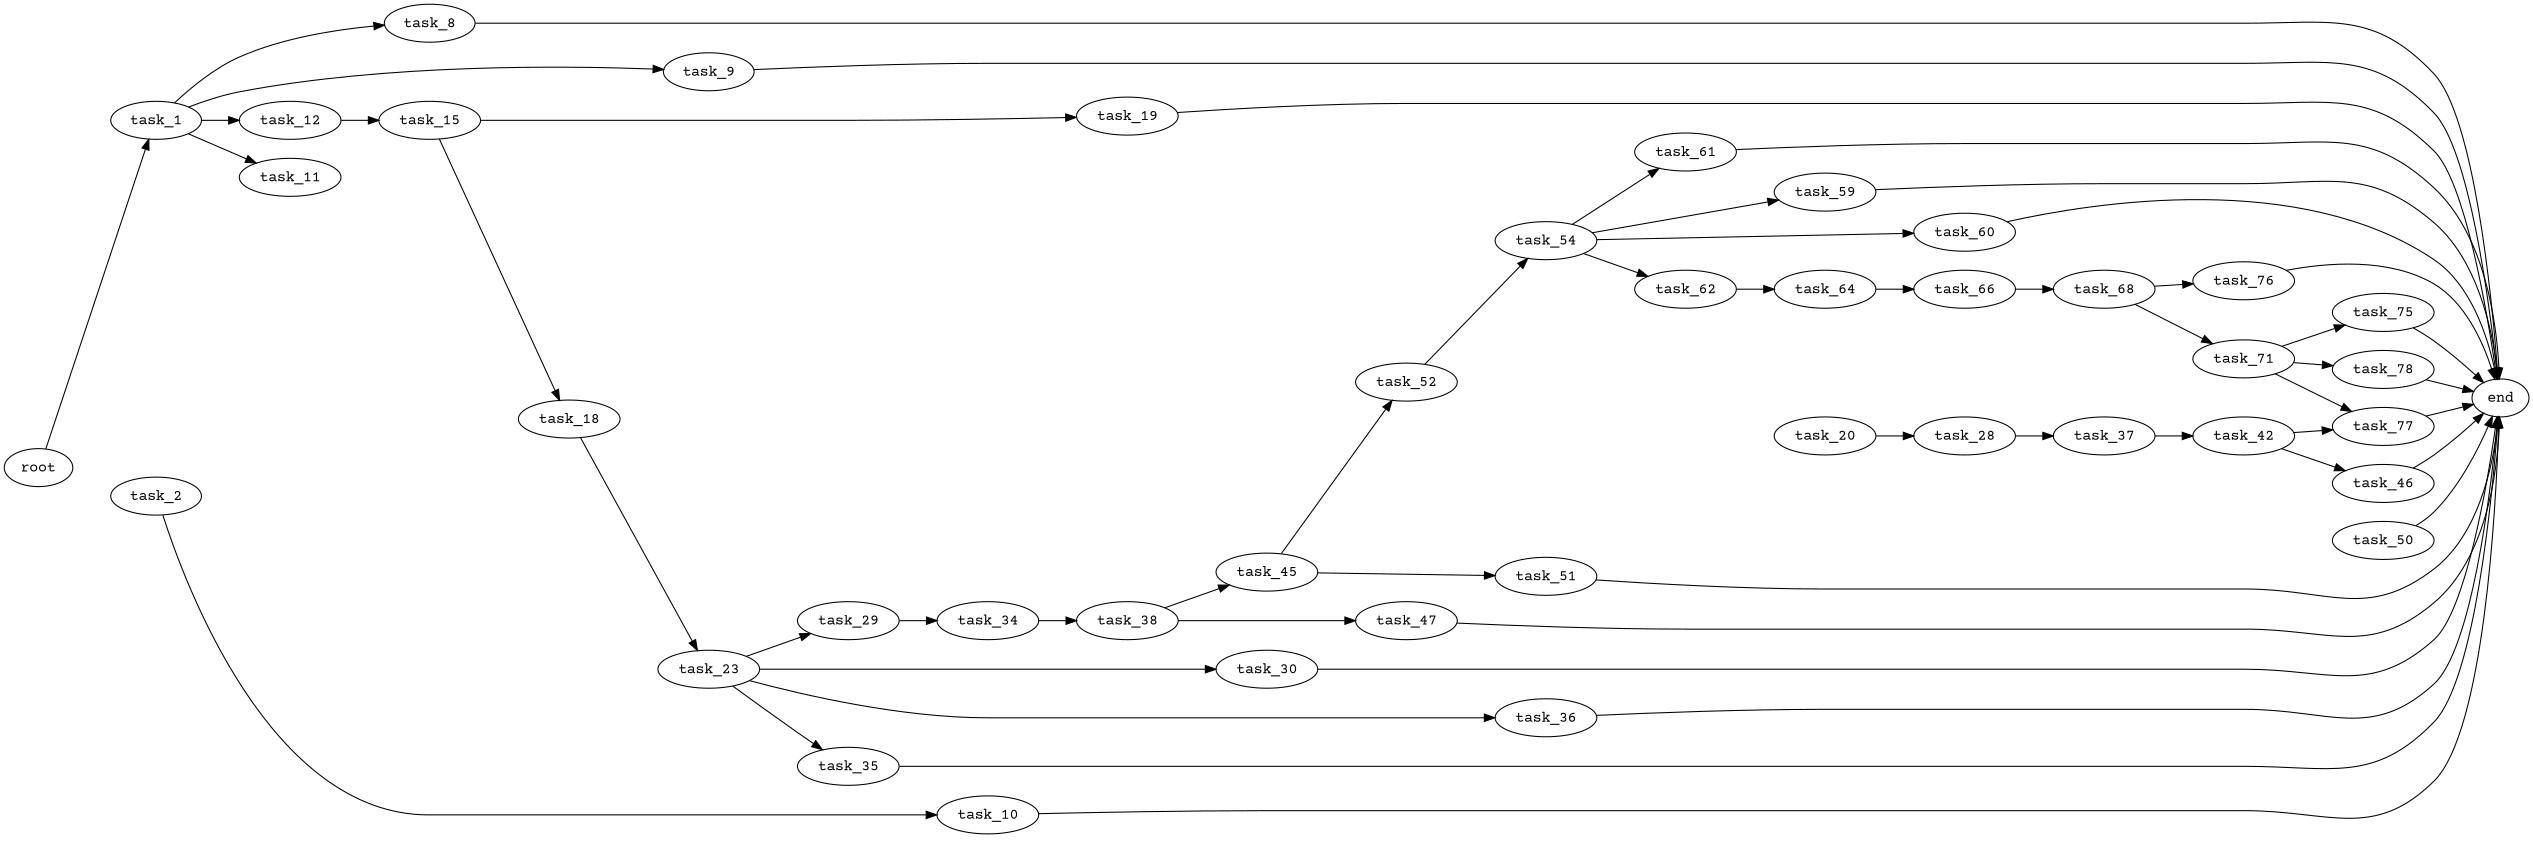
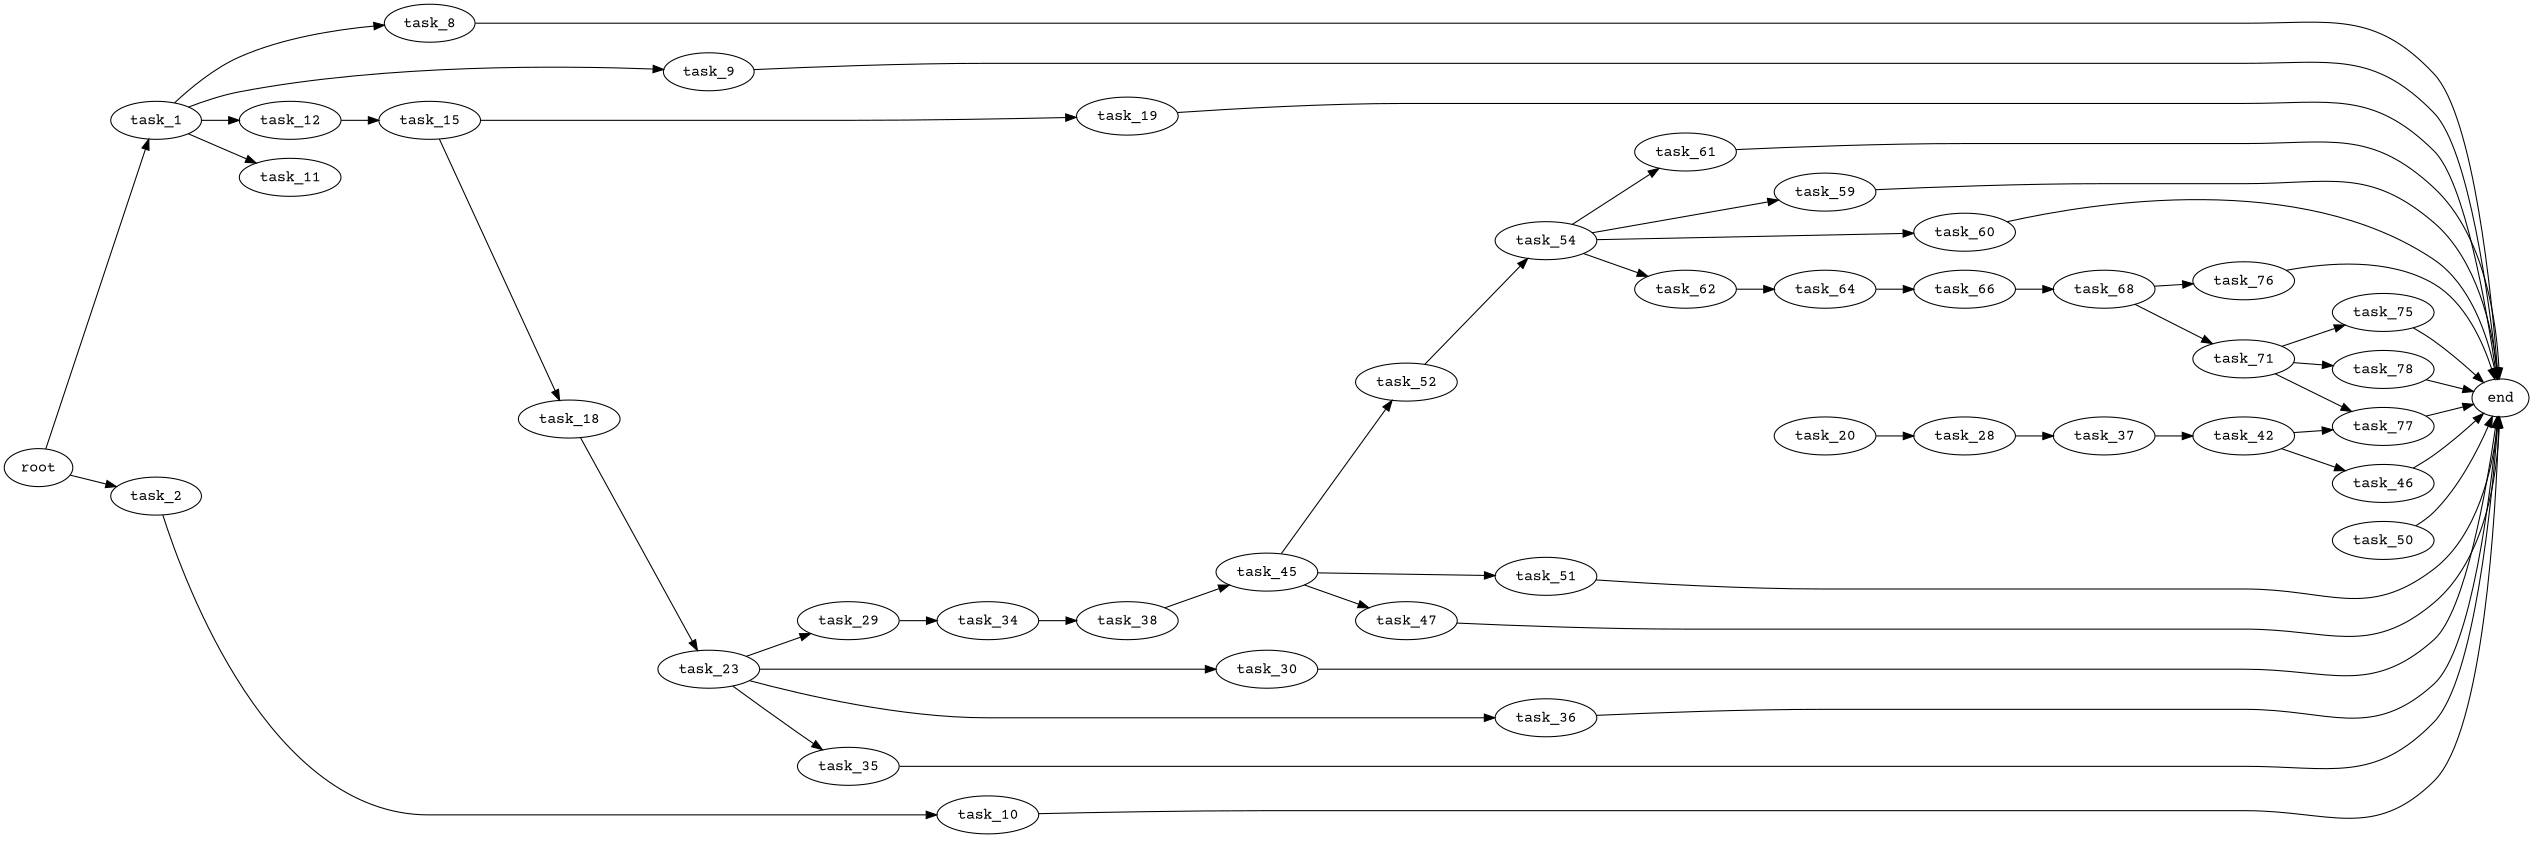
edge "root" -> "task_2": added
edge "task_38" -> "task_47": now "task_45" -> "task_47"
